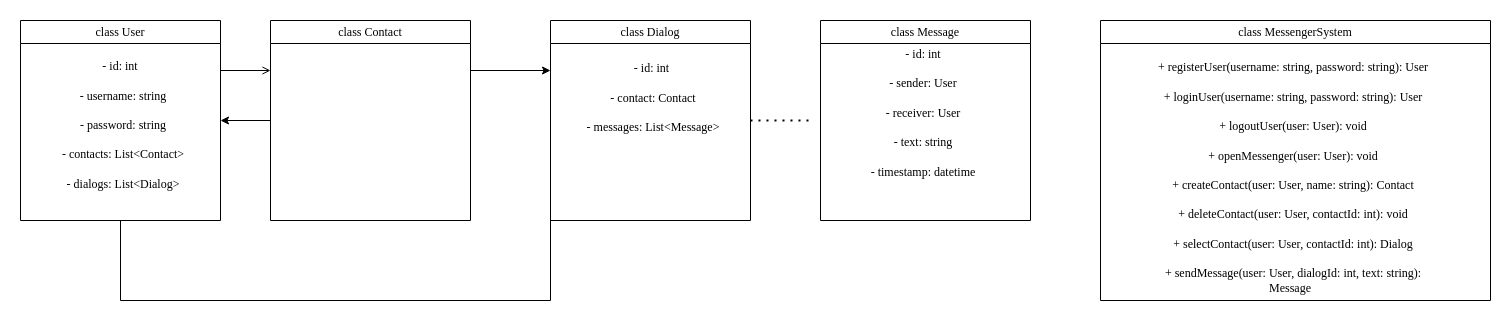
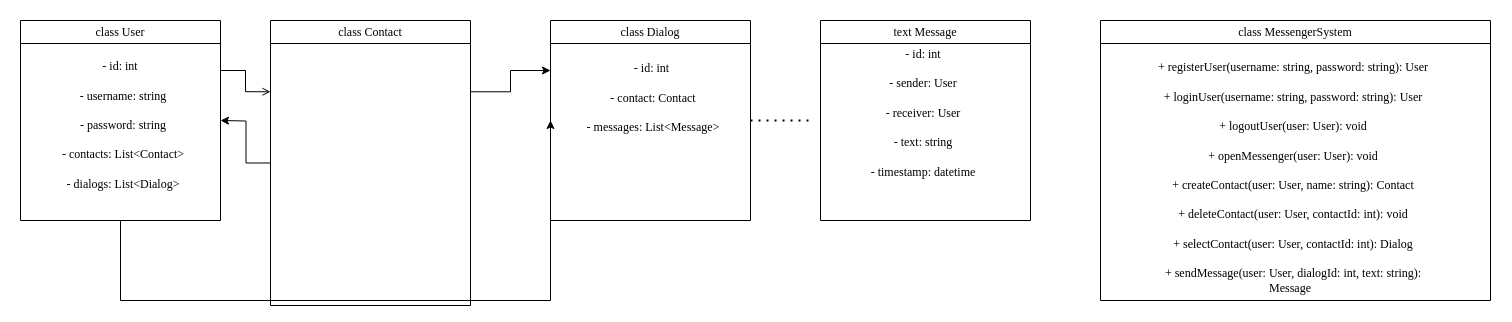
node "class Message": label "class Message" -> "text Message"
node "class Contact": size 200x200 -> 200x285
edge "class User" -- "class Dialog": arrowhead none -> classic
